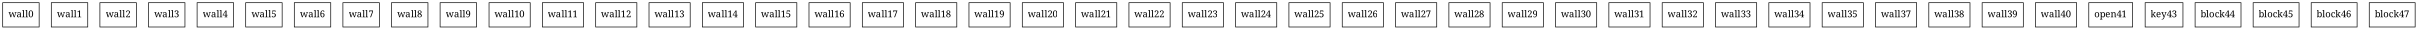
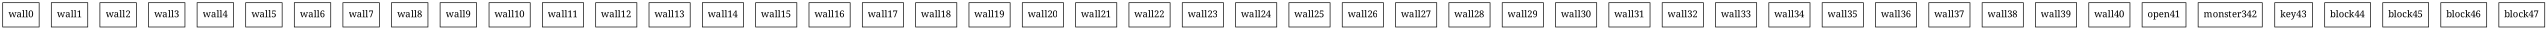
node "wall36": added
node "monster342": added
